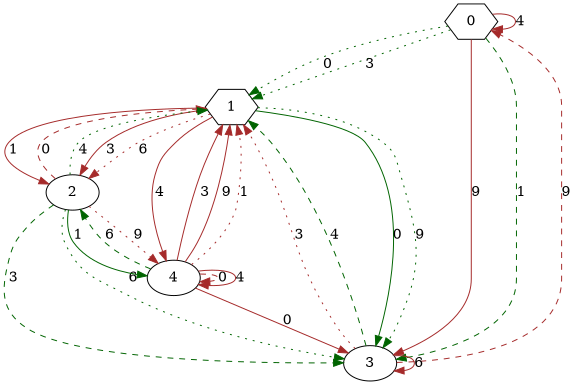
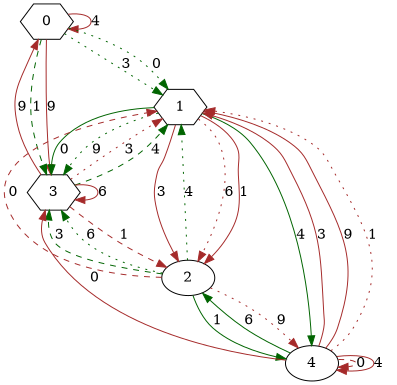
edge "1" -> "4": color brown -> darkgreen
edge "3" -> "2": added, label "1"
edge "3" -> "0": style dashed -> solid
edge "4" -> "2": style dashed -> solid
node "3": shape ellipse -> hexagon
